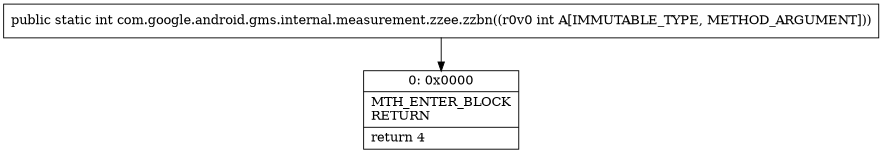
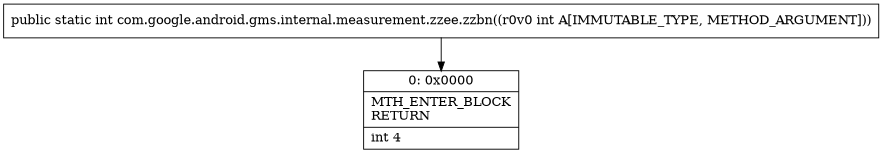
node "0: 0x0000": text "return 4" -> "int 4"
